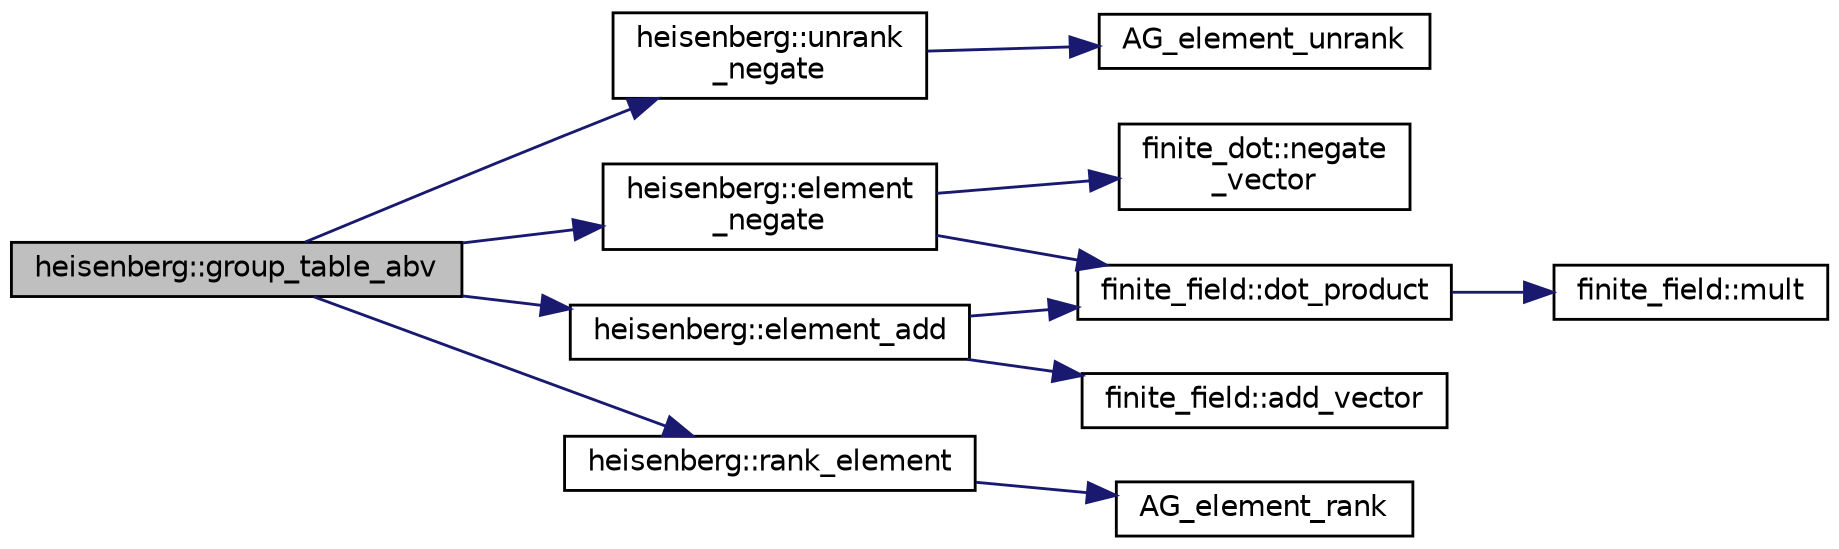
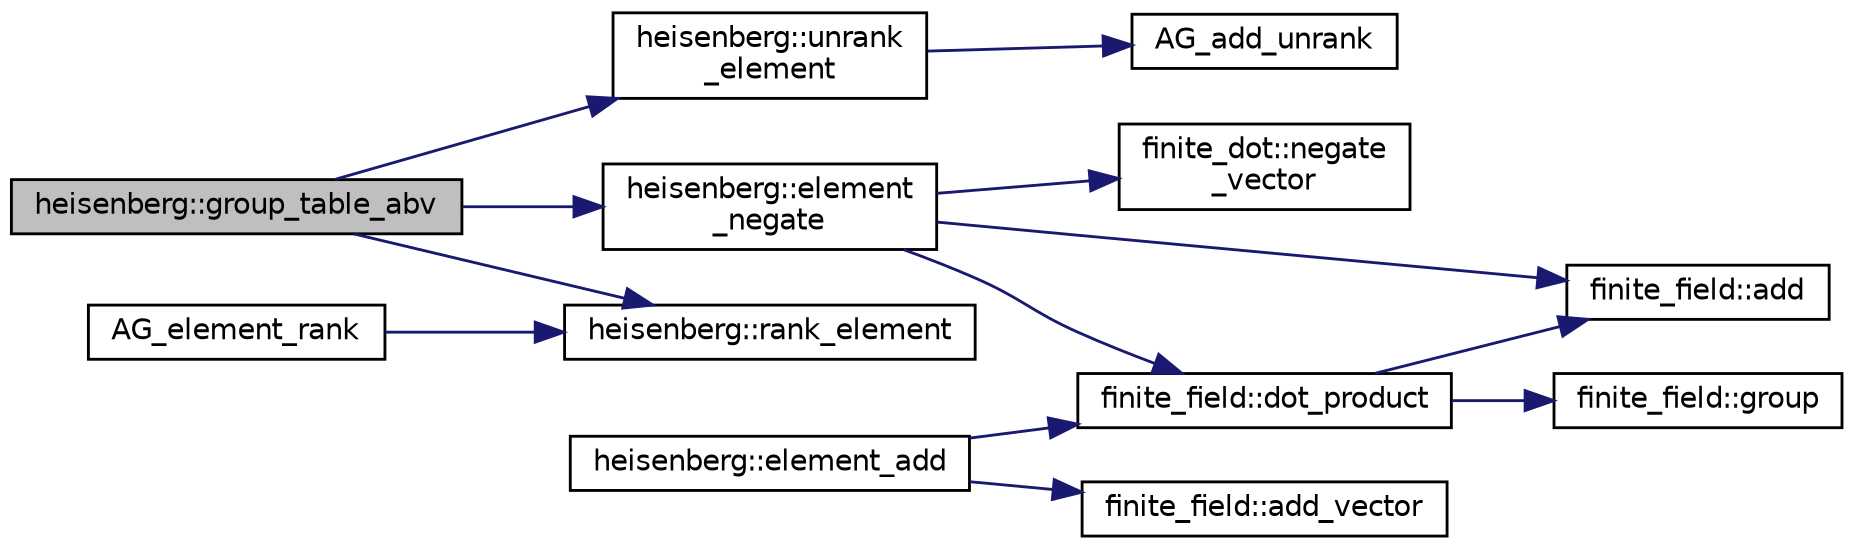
node "AG_element_unrank": label "AG_element_unrank" -> "AG_add_unrank"
node "heisenberg::unrank _negate": label "heisenberg::unrank _negate" -> "heisenberg::unrank _element"
node "finite_field::mult": label "finite_field::mult" -> "finite_field::group"
node "finite_field::add": added
edge "heisenberg::group_table_abv" -> "heisenberg::element_add": removed
edge "heisenberg::rank_element" -> "AG_element_rank": reversed
